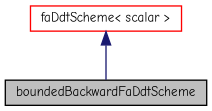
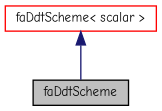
node "boundedBackwardFaDdtScheme": label "boundedBackwardFaDdtScheme" -> "faDdtScheme"
